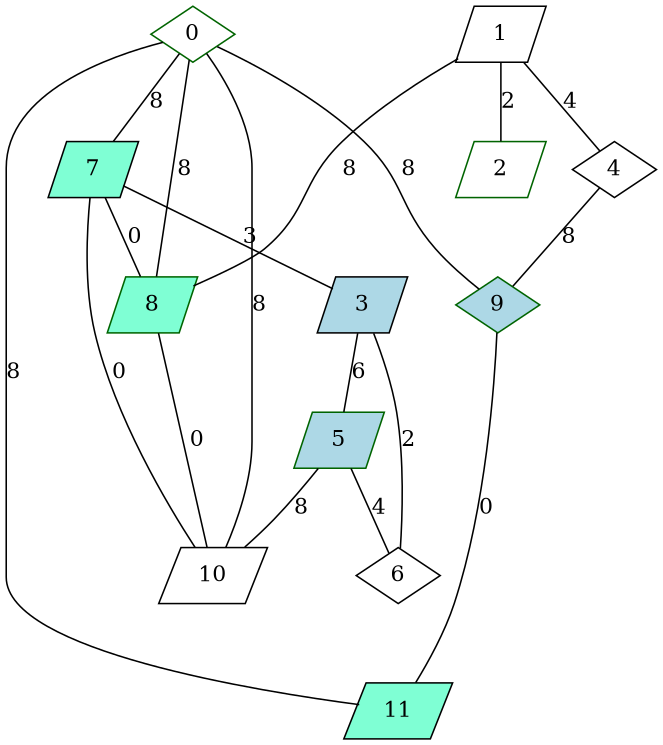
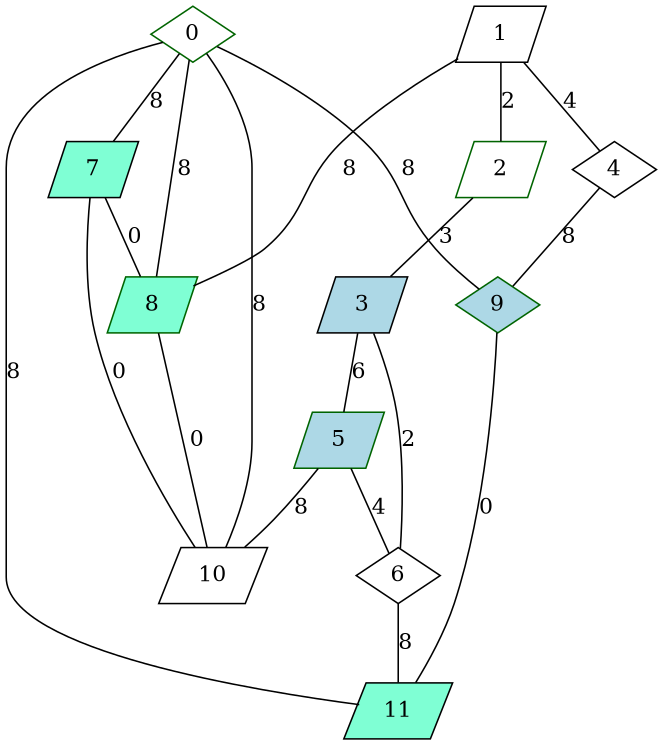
edge "7" -- "3": now "2" -- "3"
edge "6" -- "11": added, label "8"
